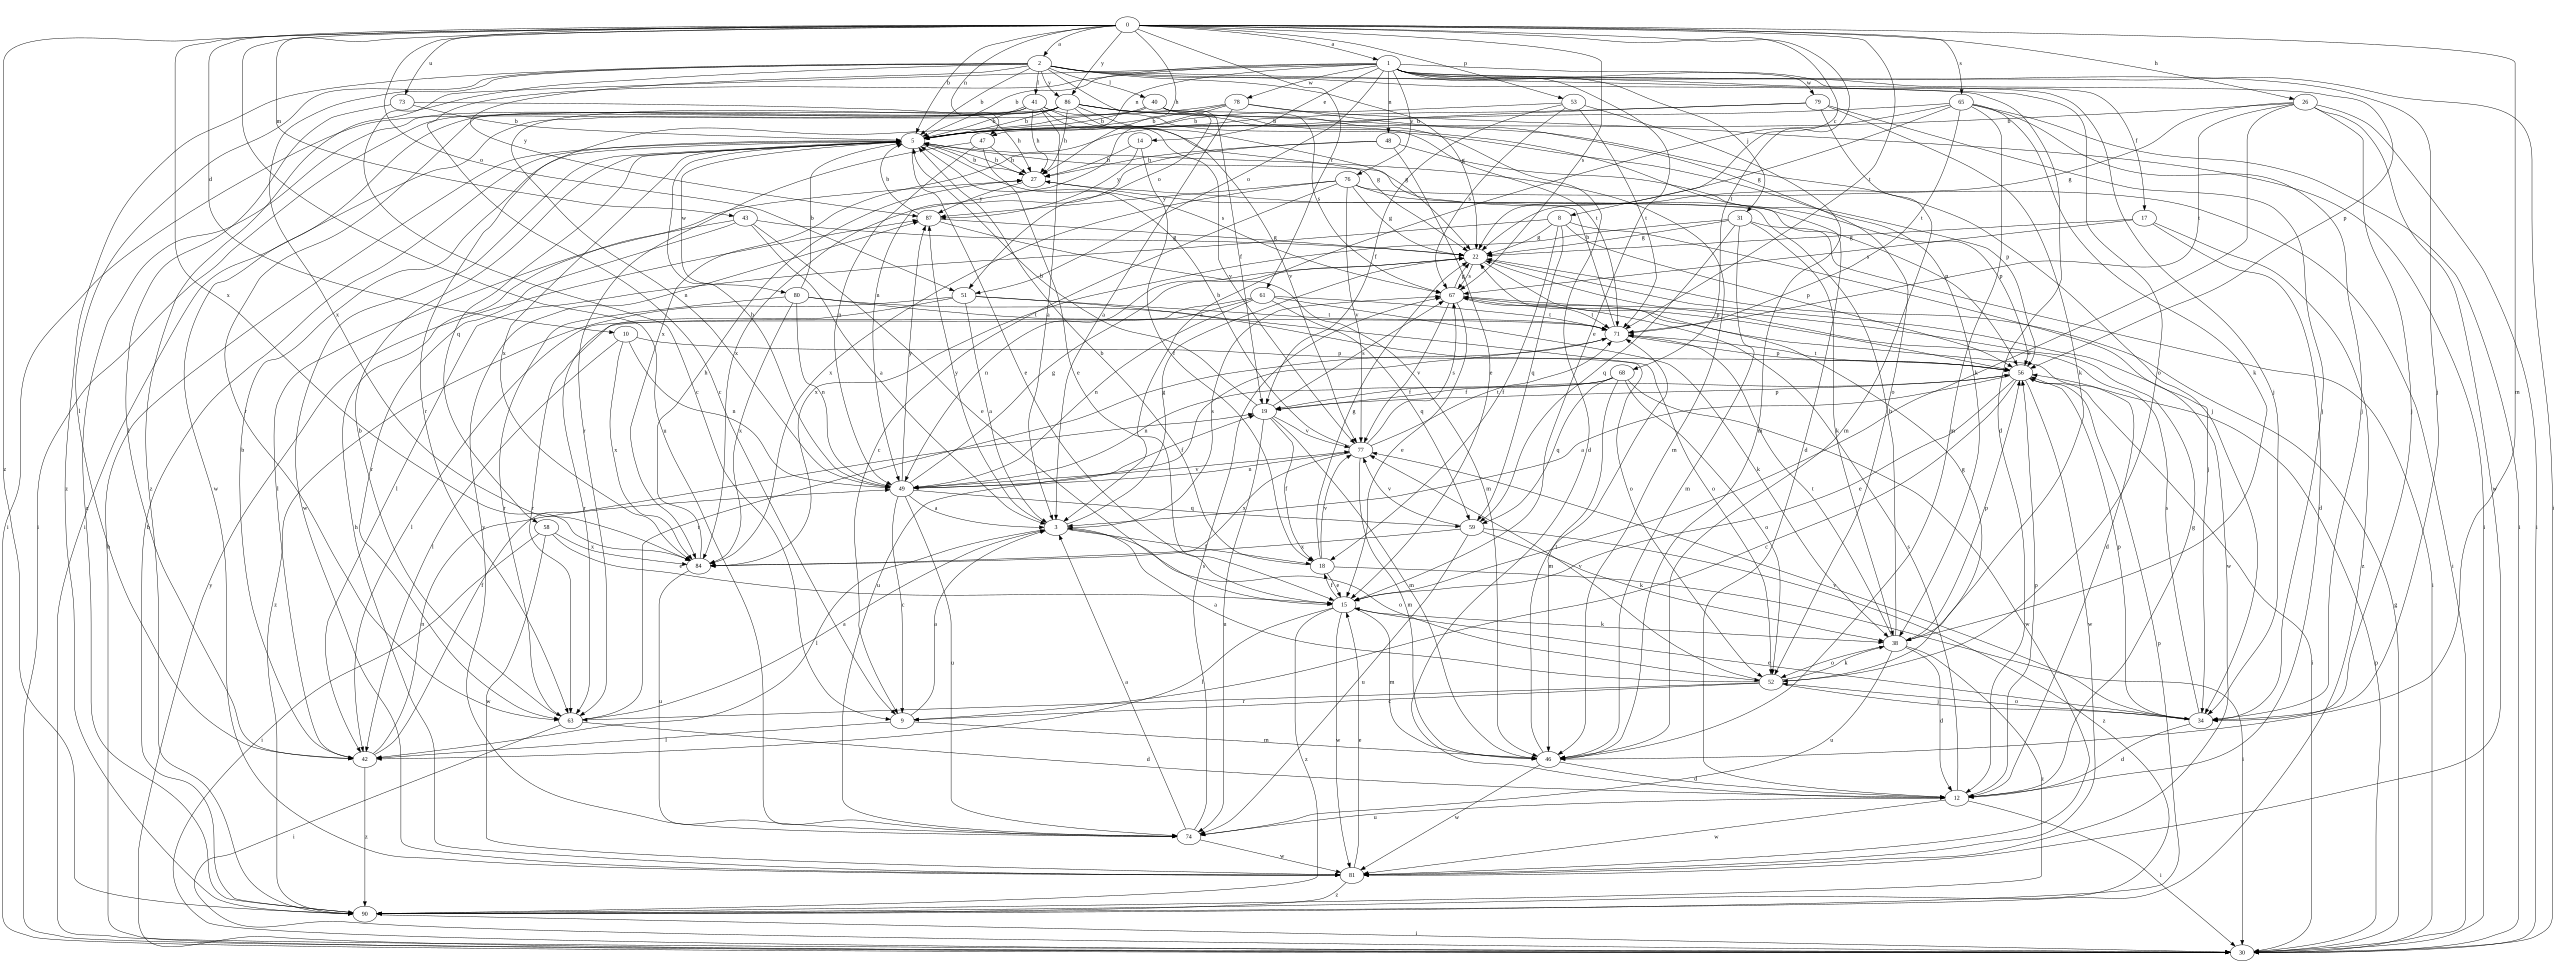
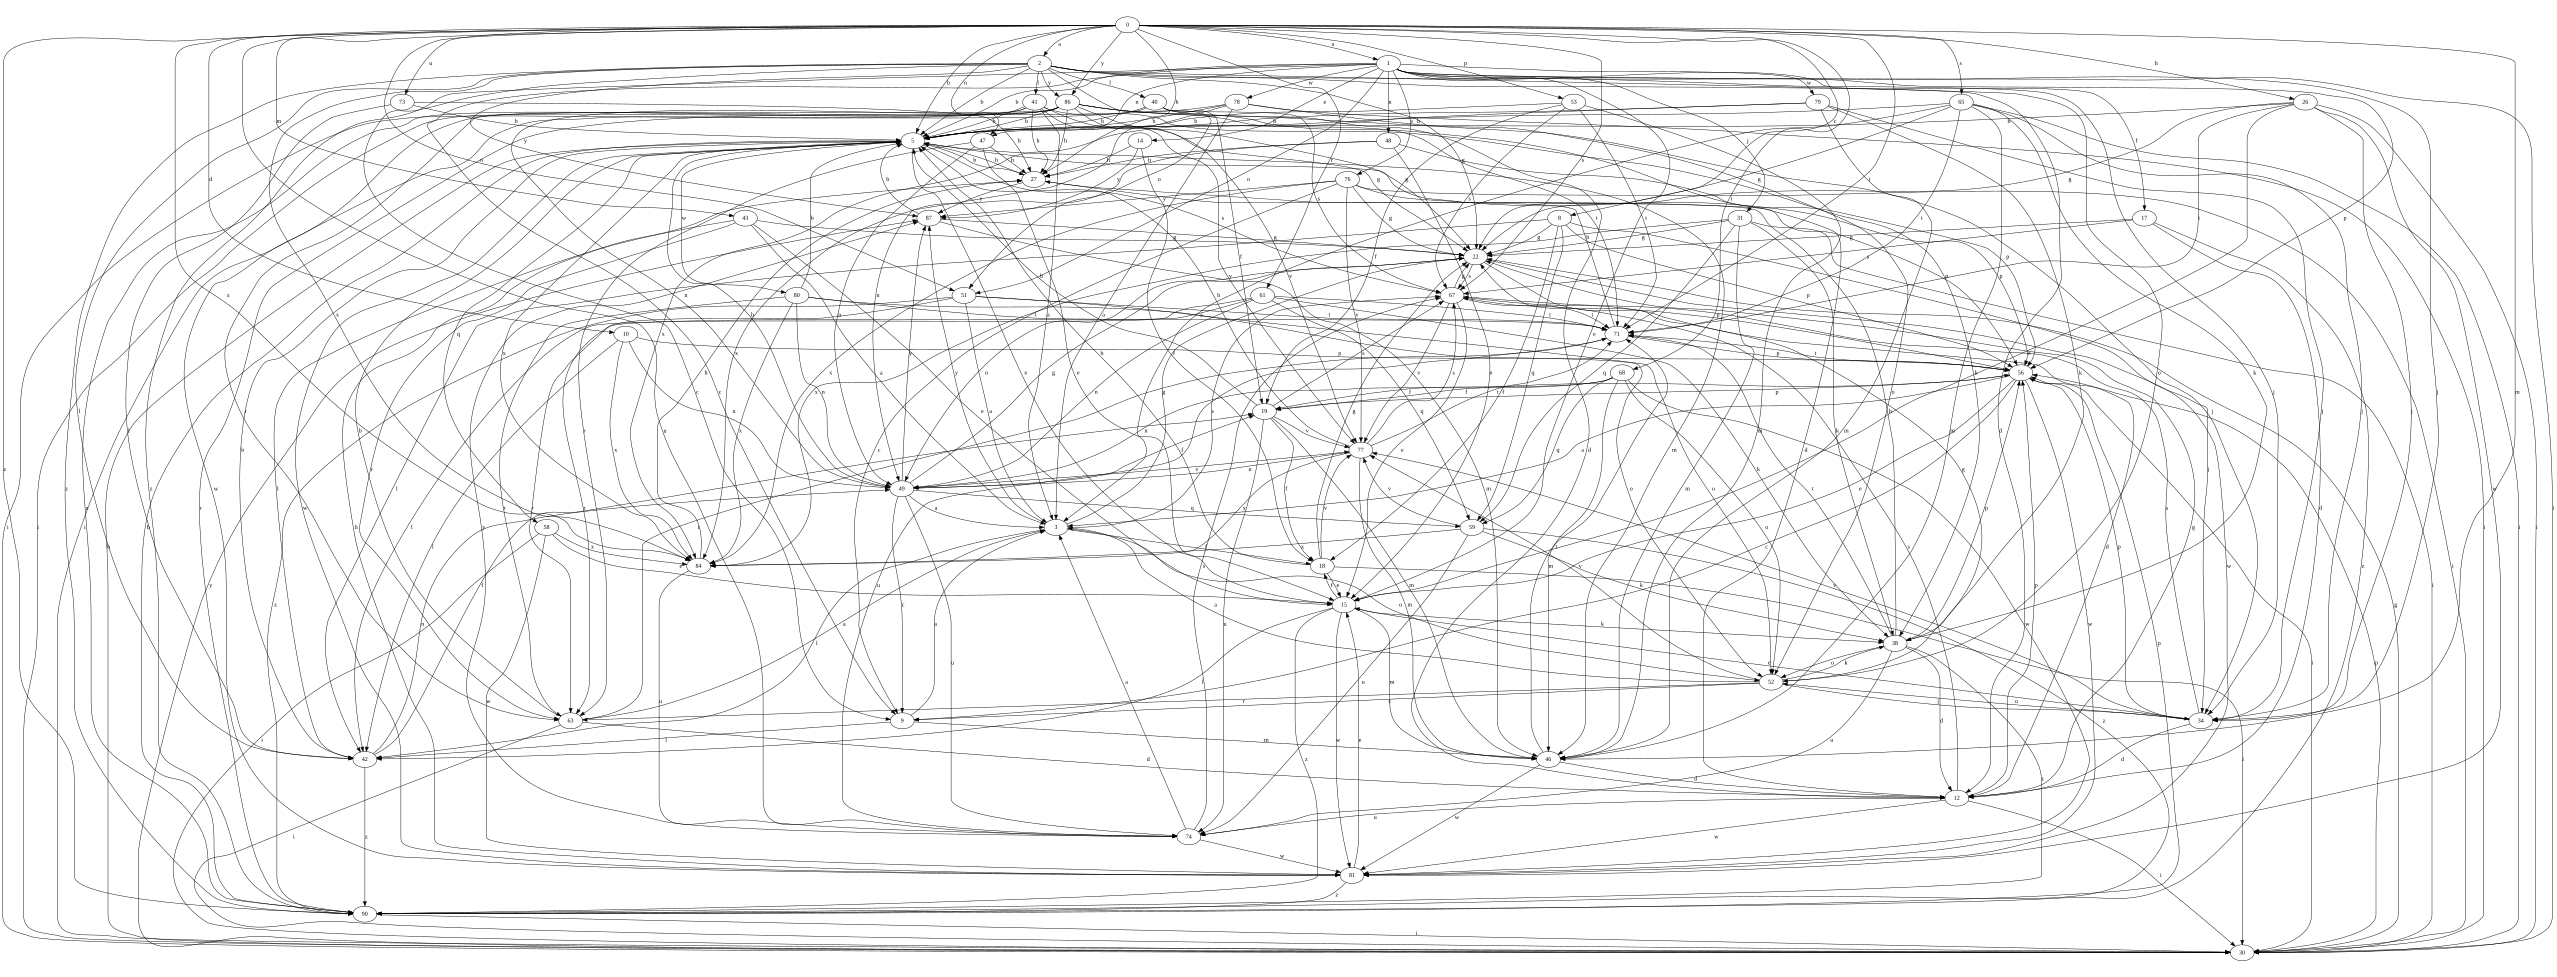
edge "78" -> "63": now "78" -> "90"
